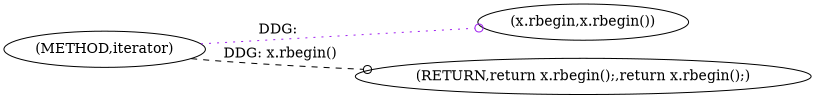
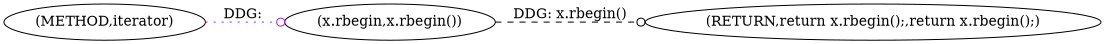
edge "(METHOD,iterator)" -> "(RETURN,return x.rbegin();,return x.rbegin();)": now "(x.rbegin,x.rbegin())" -> "(RETURN,return x.rbegin();,return x.rbegin();)"
